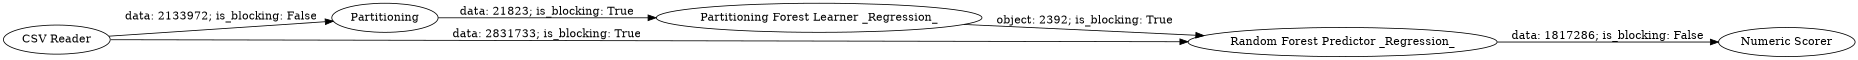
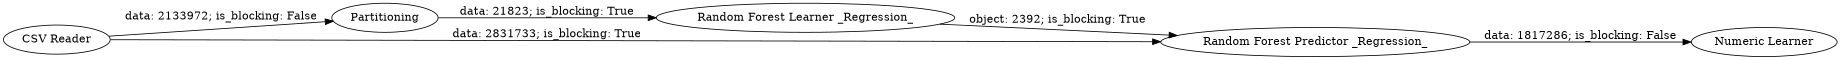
node "Partitioning Forest Learner _Regression_": label "Partitioning Forest Learner _Regression_" -> "Random Forest Learner _Regression_"
node "Numeric Scorer": label "Numeric Scorer" -> "Numeric Learner"
